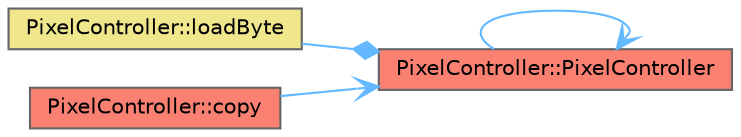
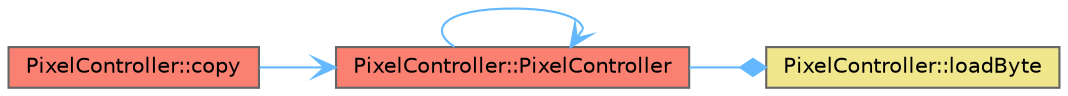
edge "PixelController::loadByte" -> "PixelController::PixelController": reversed
